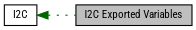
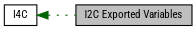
node "I2C": label "I2C" -> "I4C"
